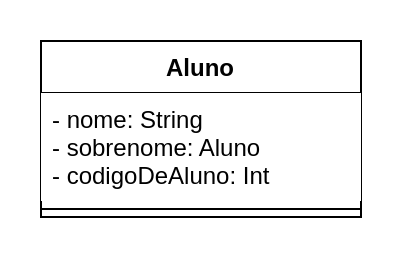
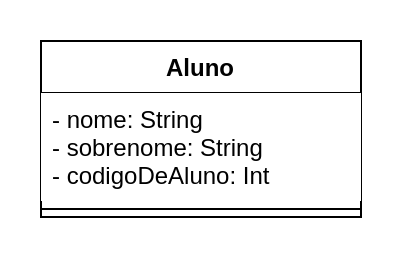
node "- nome: String - sobrenome: Aluno - codigoDeAluno: Int": label "- nome: String - sobrenome: Aluno - codigoDeAluno: Int" -> "- nome: String - sobrenome: String - codigoDeAluno: Int"
